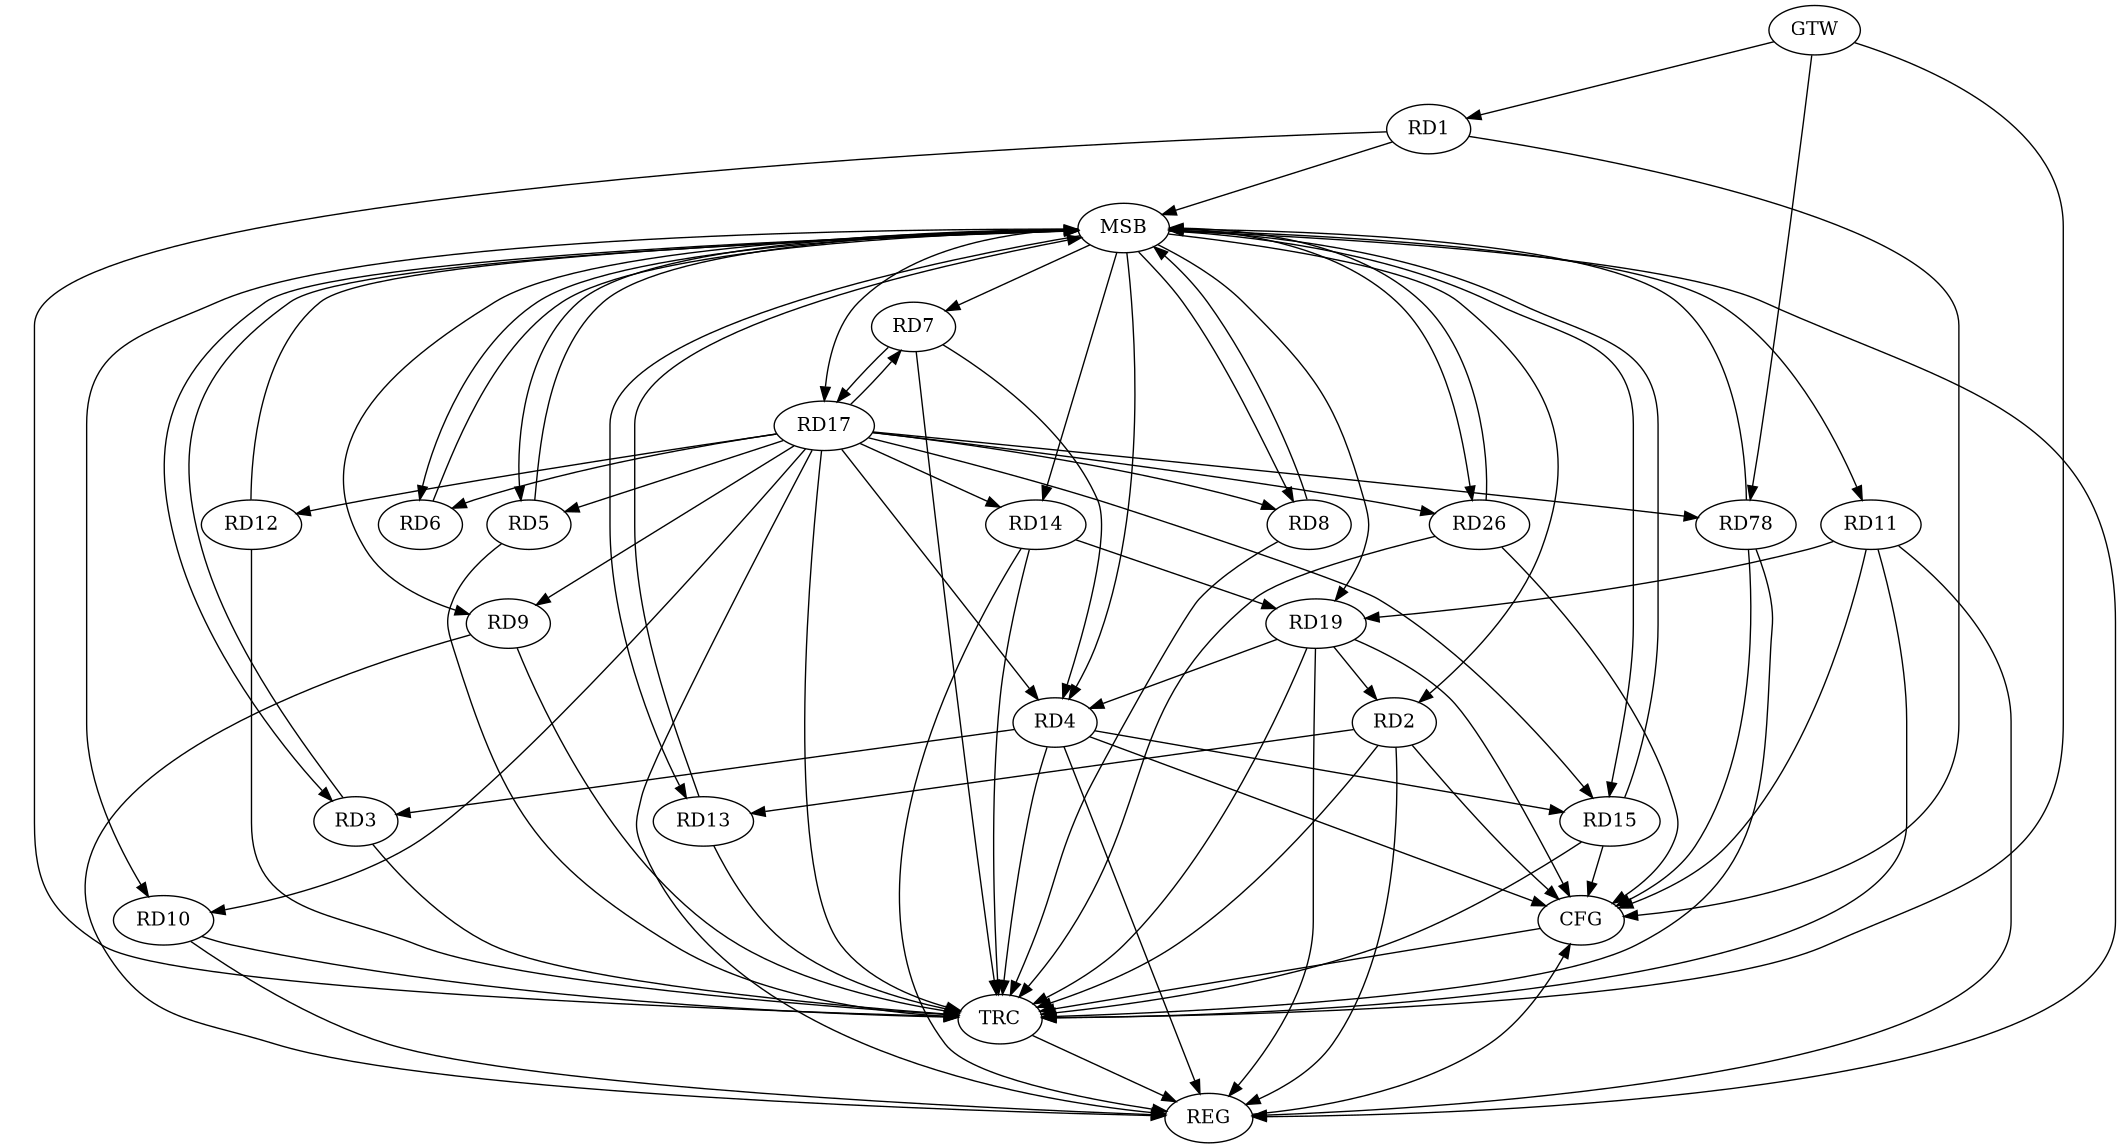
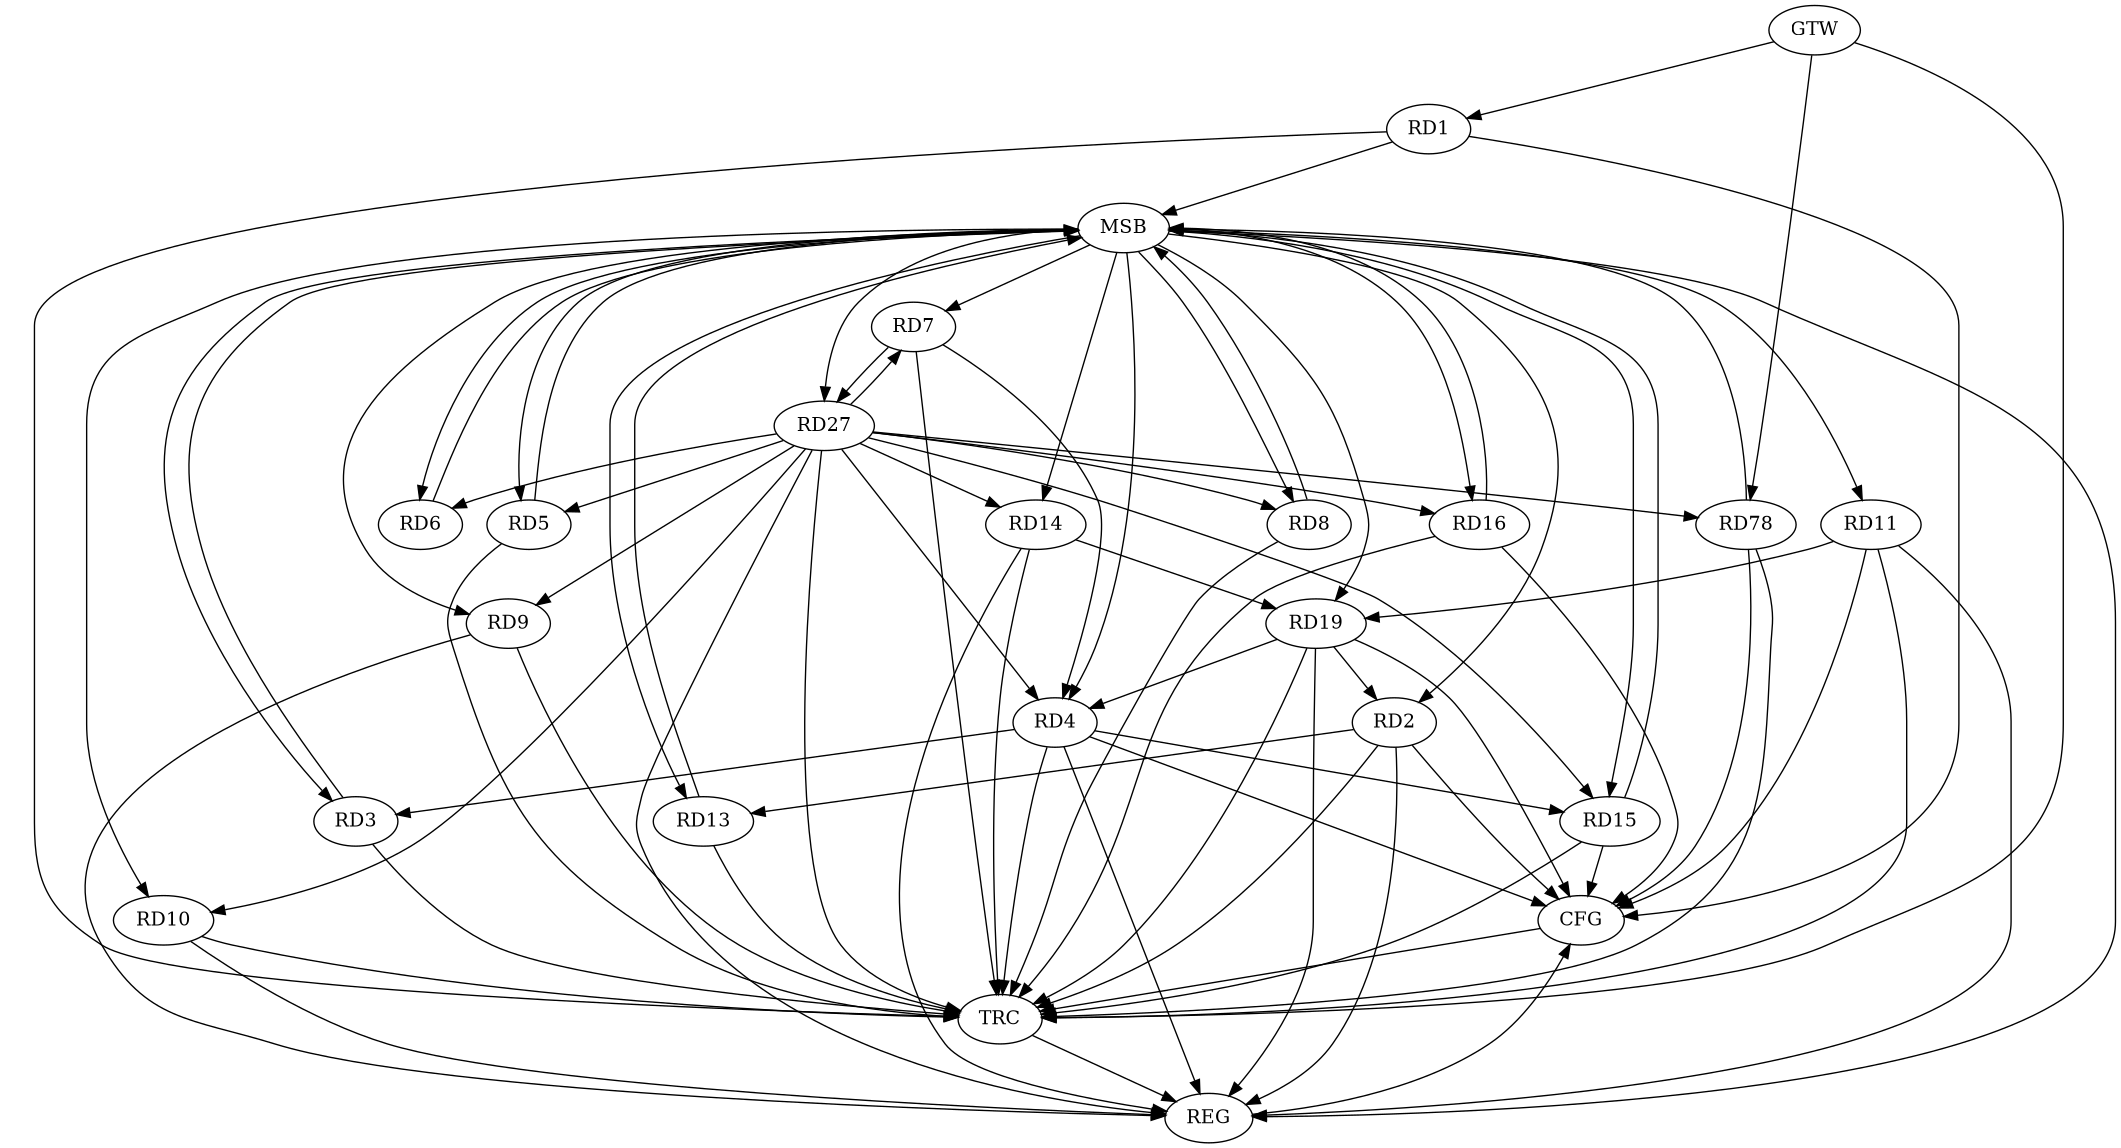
node "RD17": label "RD17" -> "RD27"
node "RD12": removed
node "RD26": label "RD26" -> "RD16"
